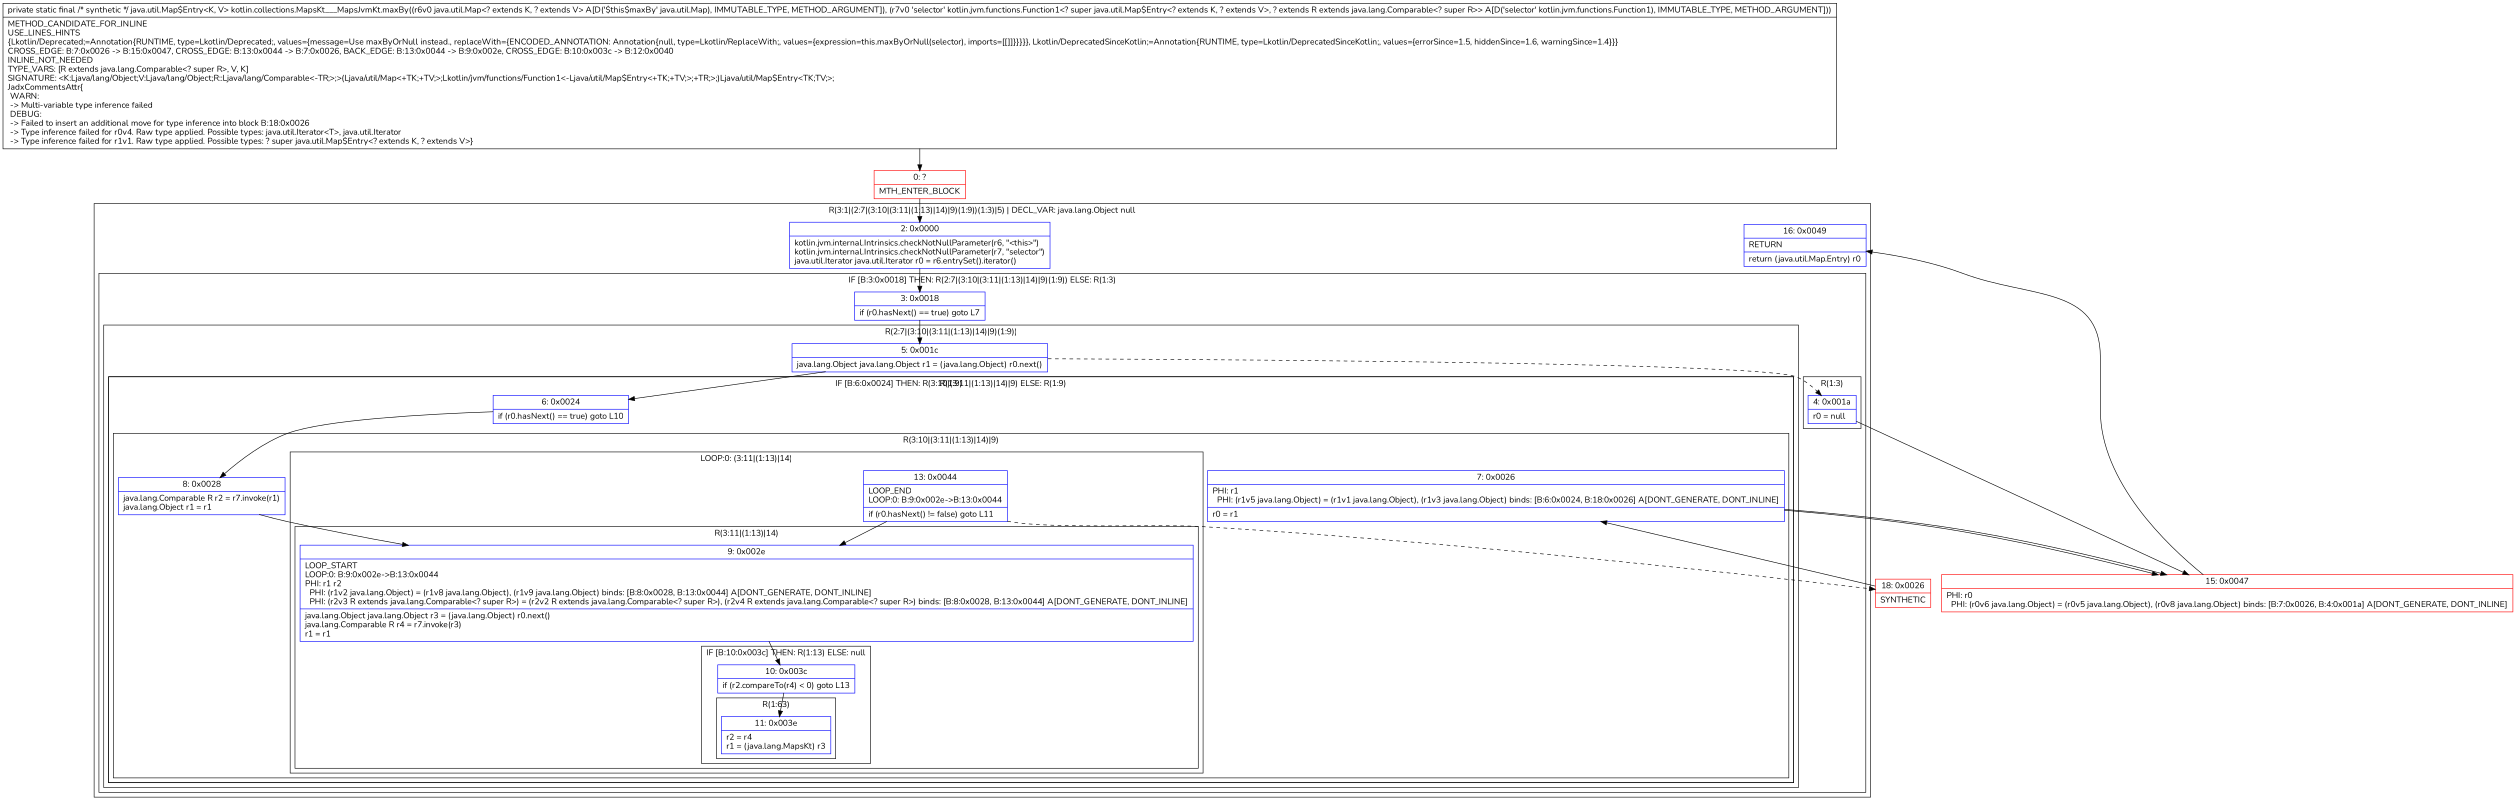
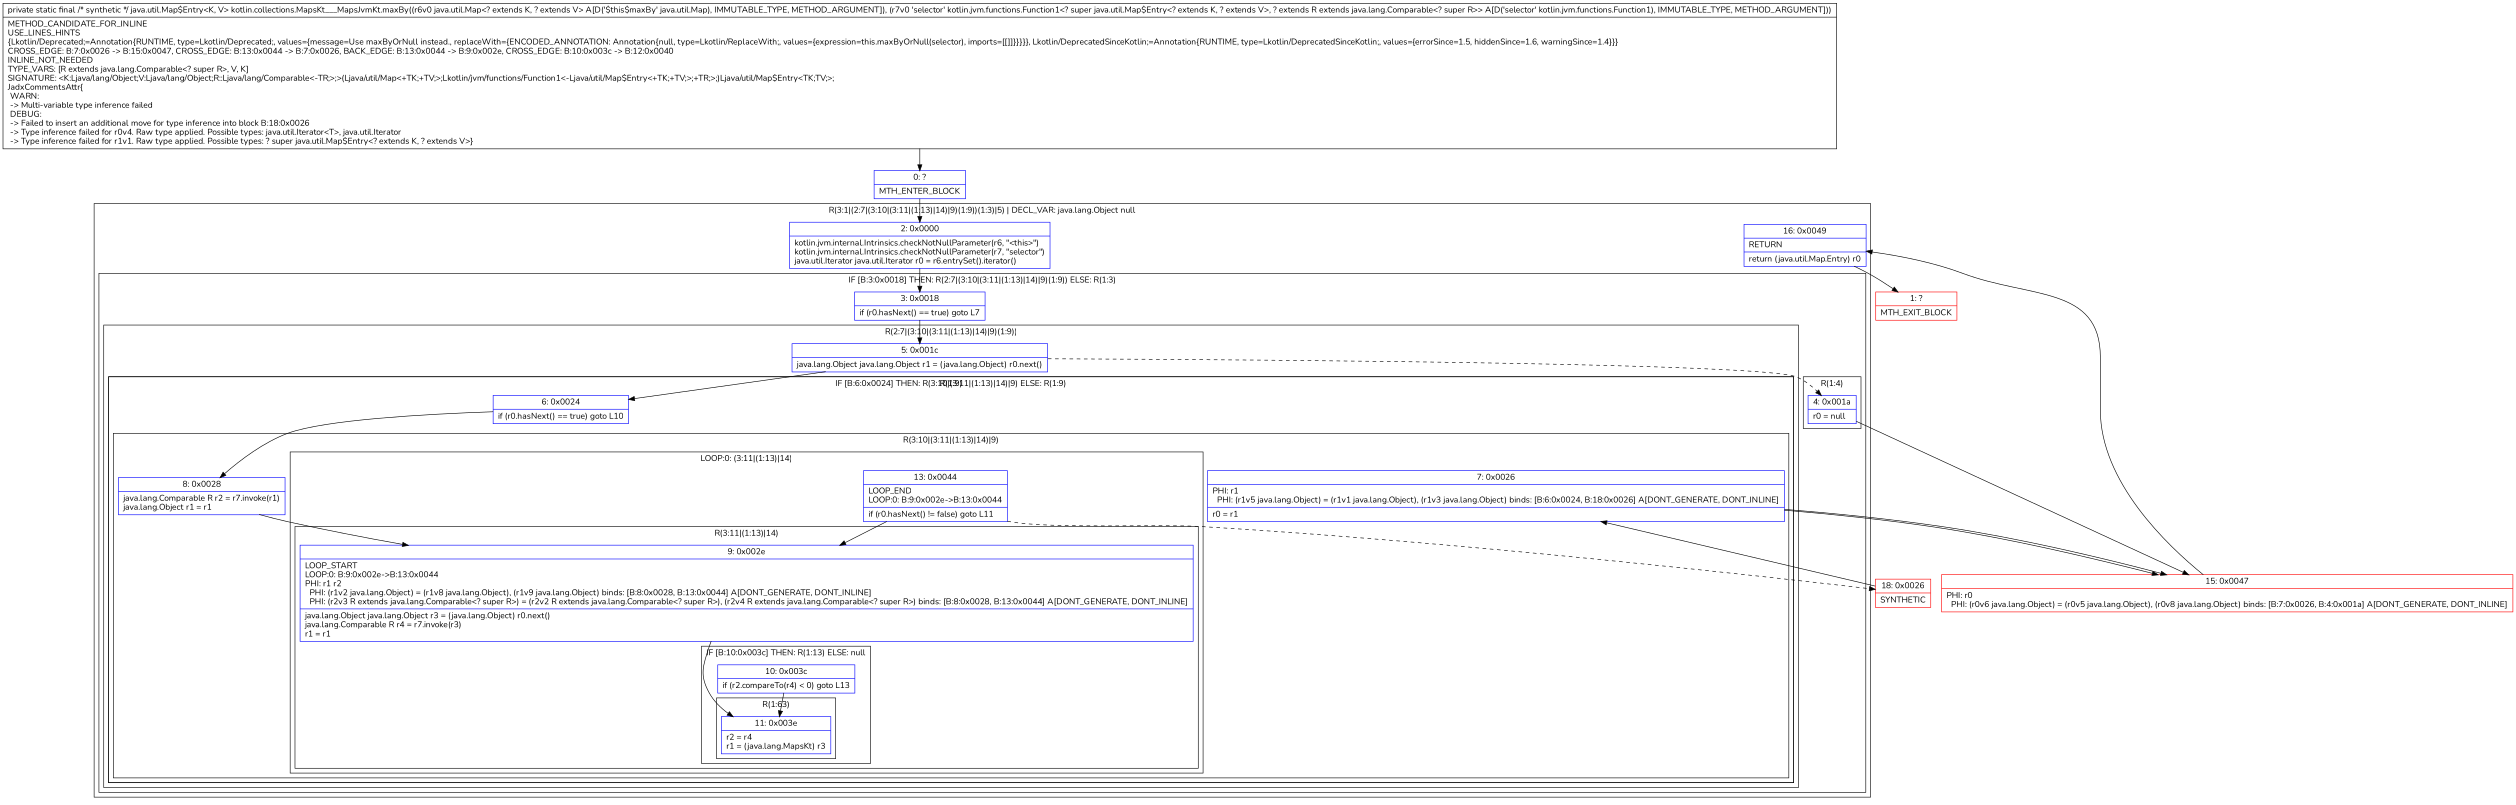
node "0: ?": color red -> blue
node "1: ?": added
cluster "R(1:3)": label "R(1:3)" -> "R(1:4)"
edge "9: 0x002e" -> "10: 0x003c": now "9: 0x002e" -> "11: 0x003e"
